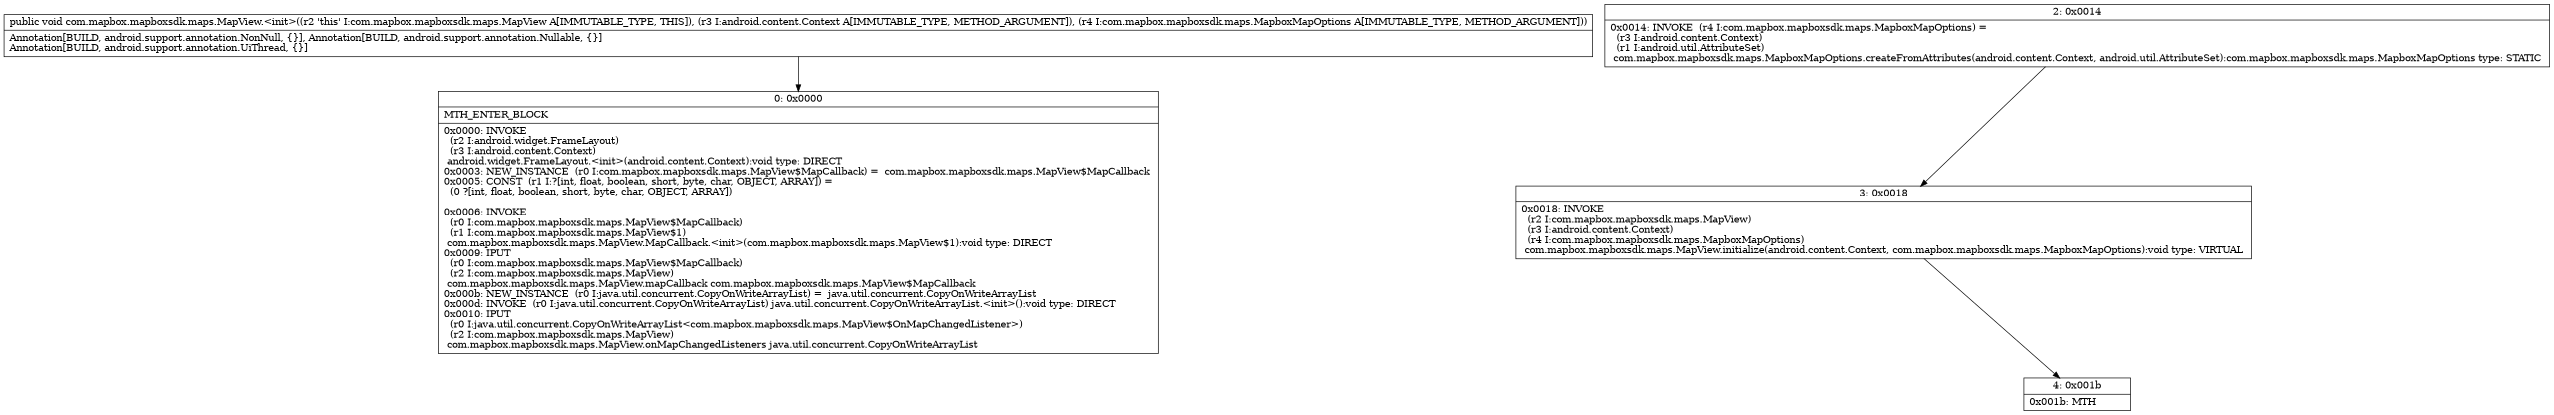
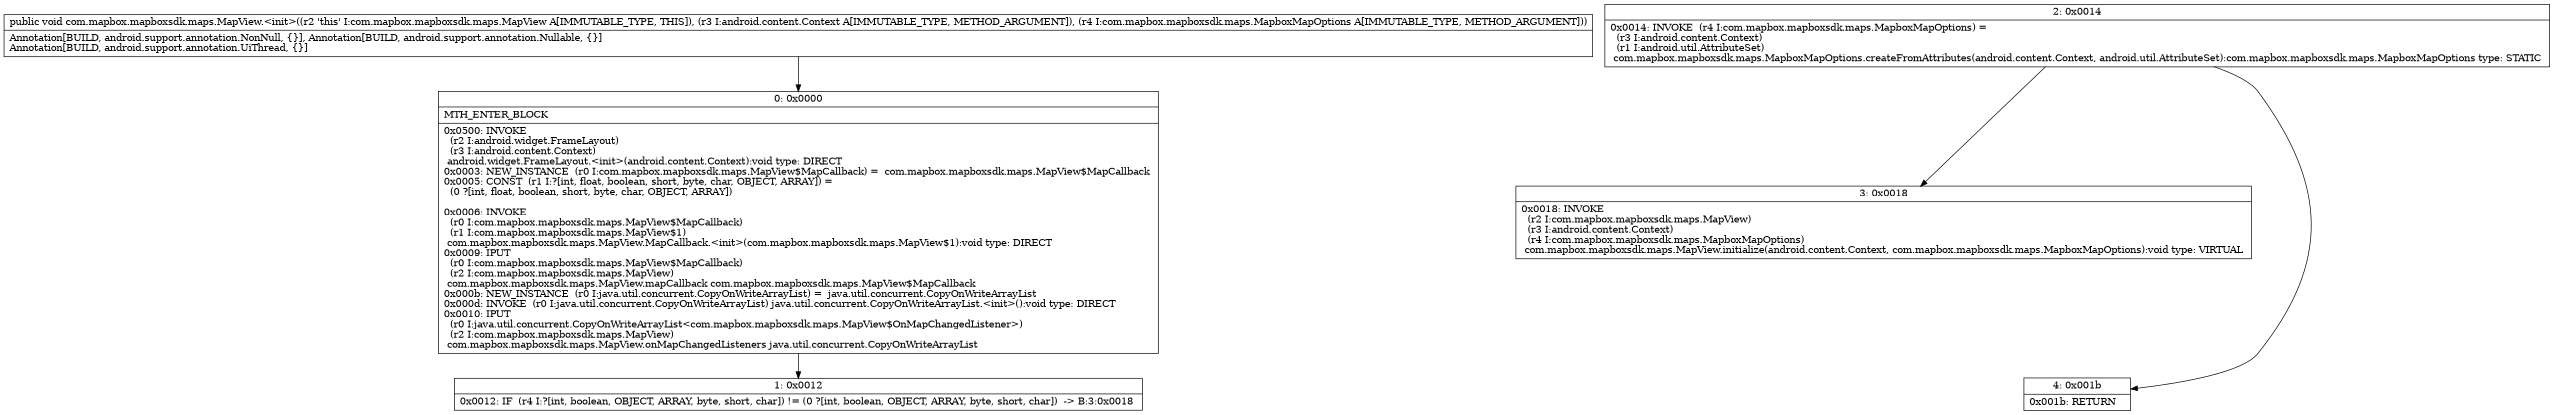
node "0: 0x0000": text "0x0000: INVOKE" -> "0x0500: INVOKE"
edge "3: 0x0018" -> "4: 0x001b": now "2: 0x0014" -> "4: 0x001b"
node "1: 0x0012": added
node "4: 0x001b": text "0x001b: MTH" -> "0x001b: RETURN"
